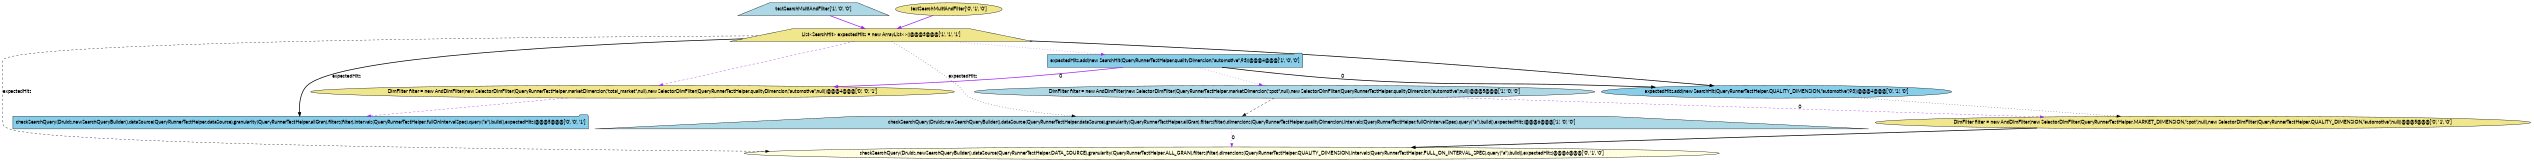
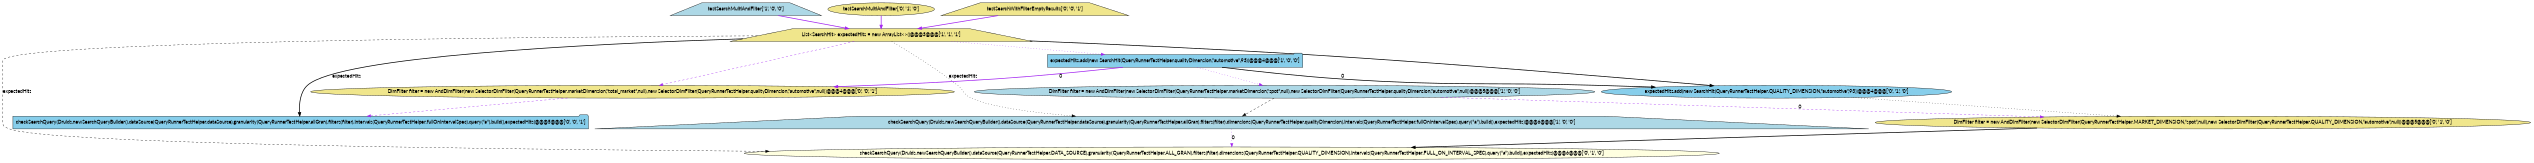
node "testSearchWithFilterEmptyResults['0', '0', '1']": added
